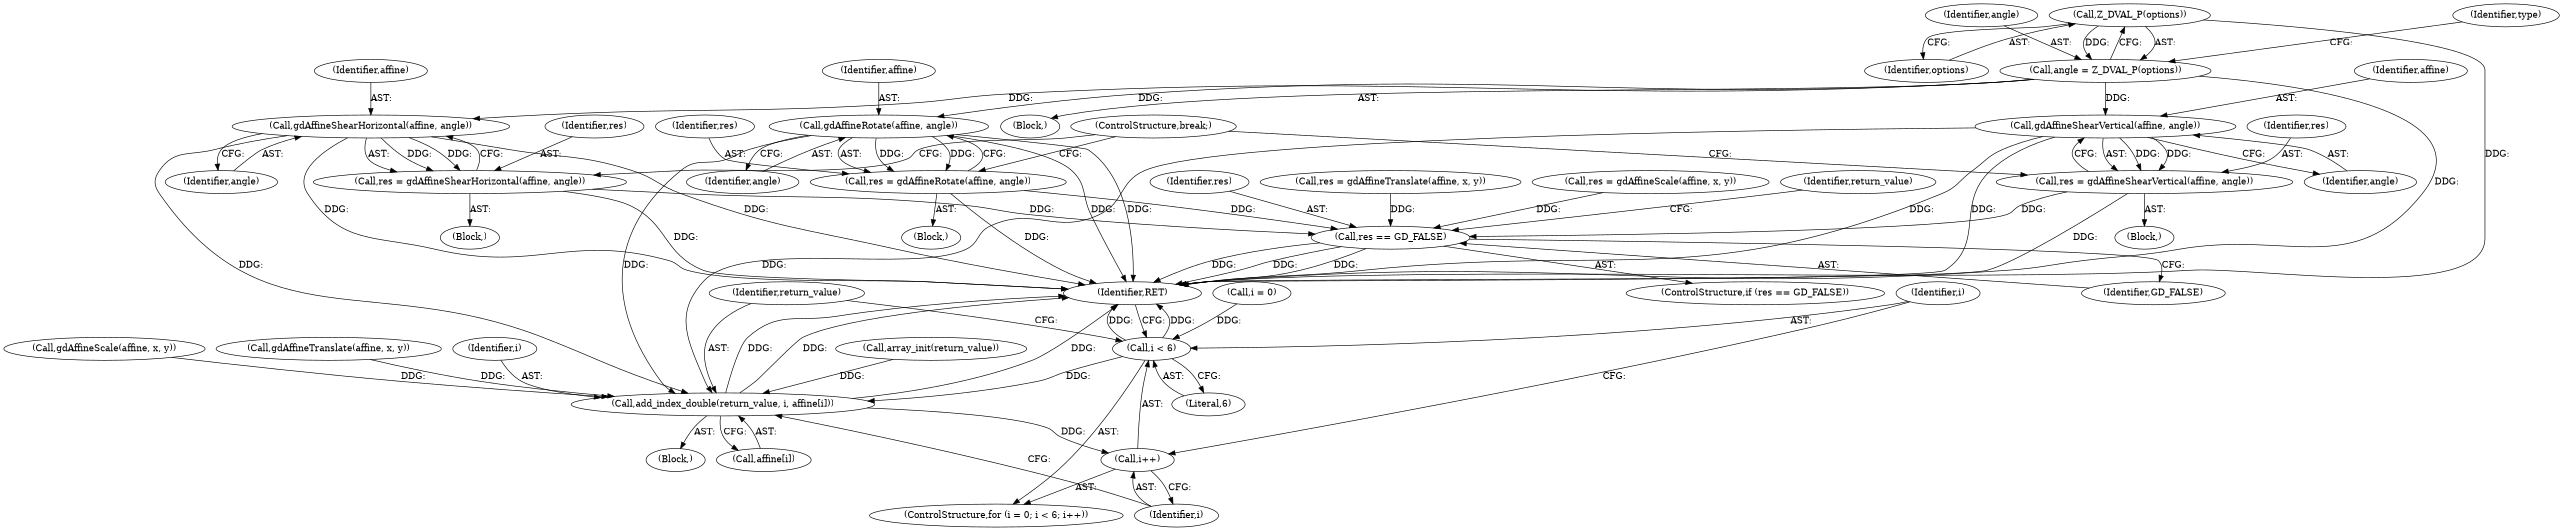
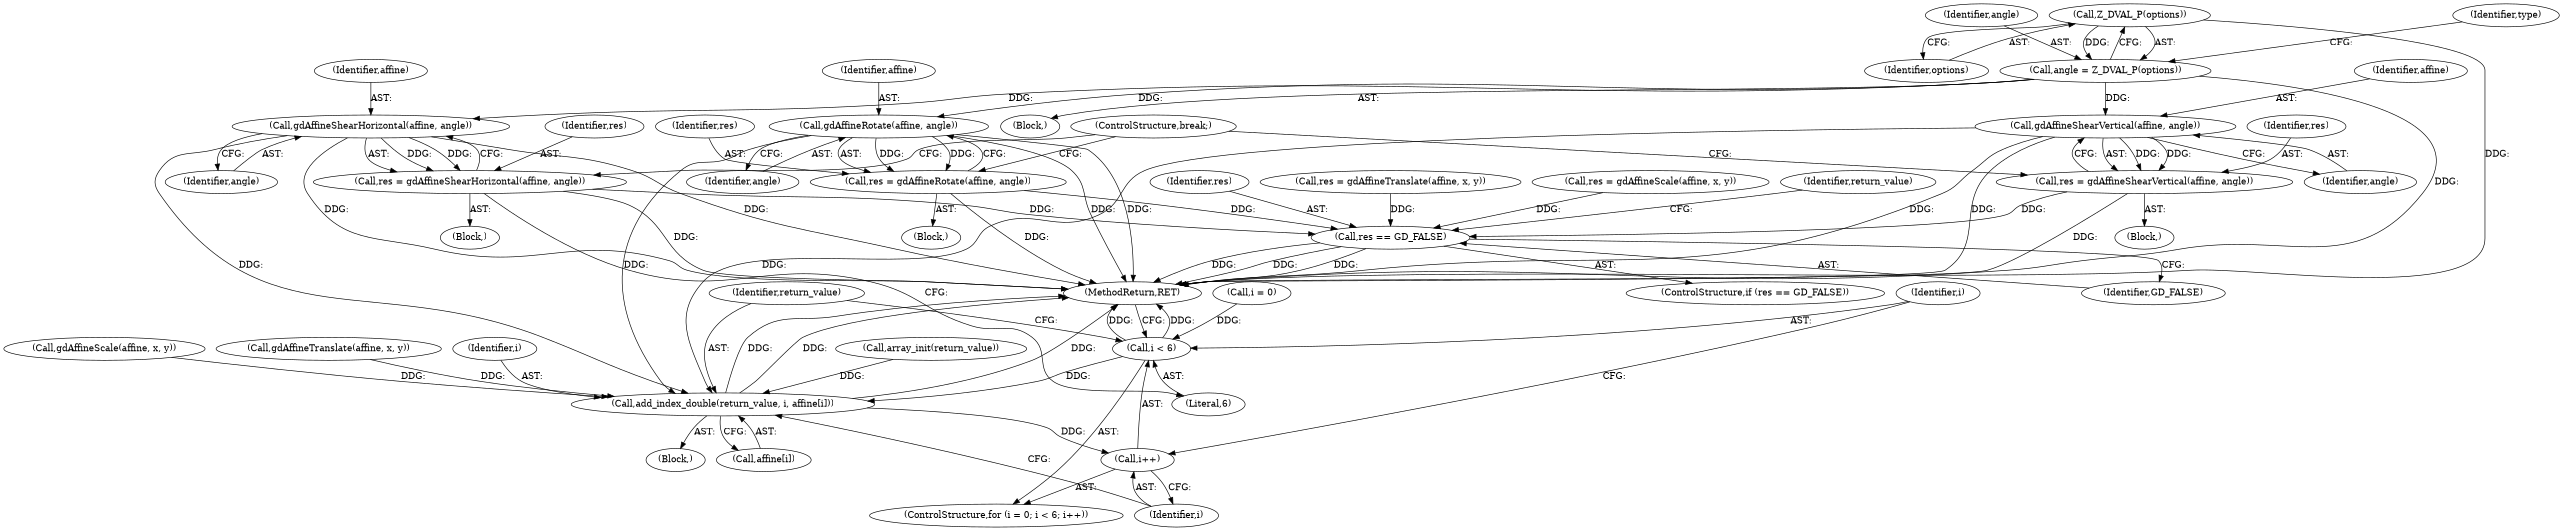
node "(Identifier,RET)": label "(Identifier,RET)" -> "(MethodReturn,RET)"
edge "(Call,i < 6)" -> "(Literal,6)": now "(Call,res = gdAffineShearHorizontal(affine, angle))" -> "(Literal,6)"
